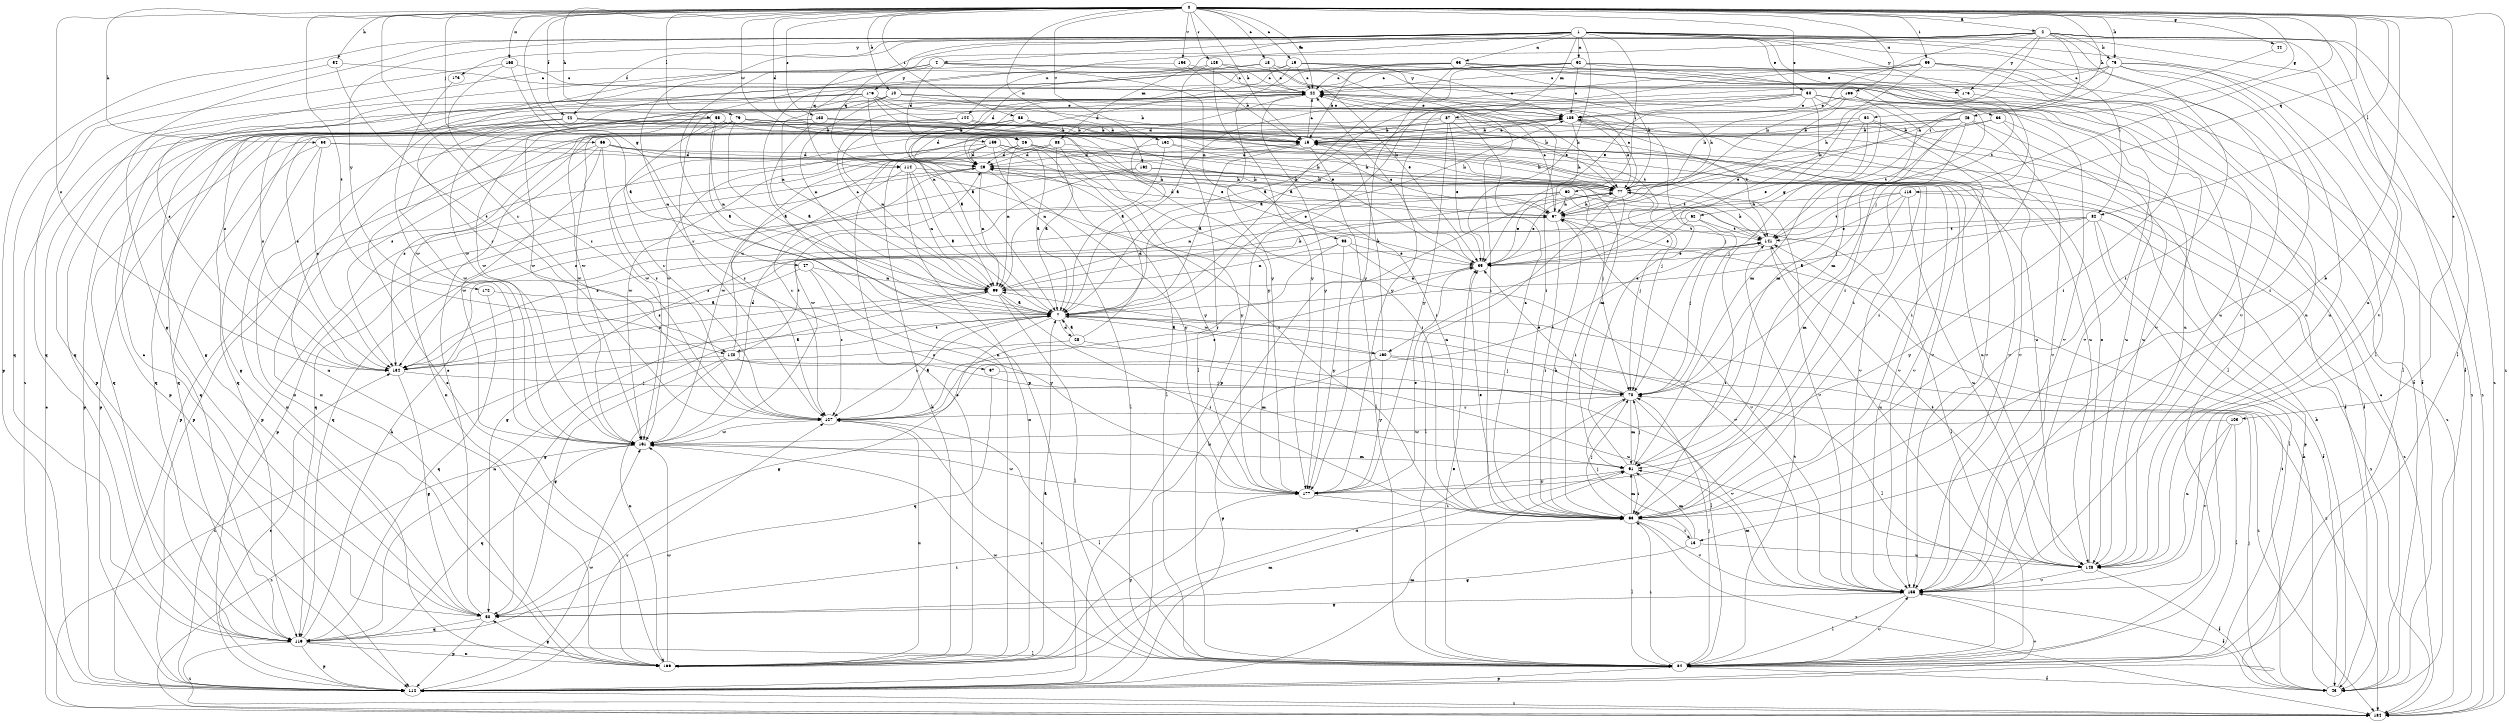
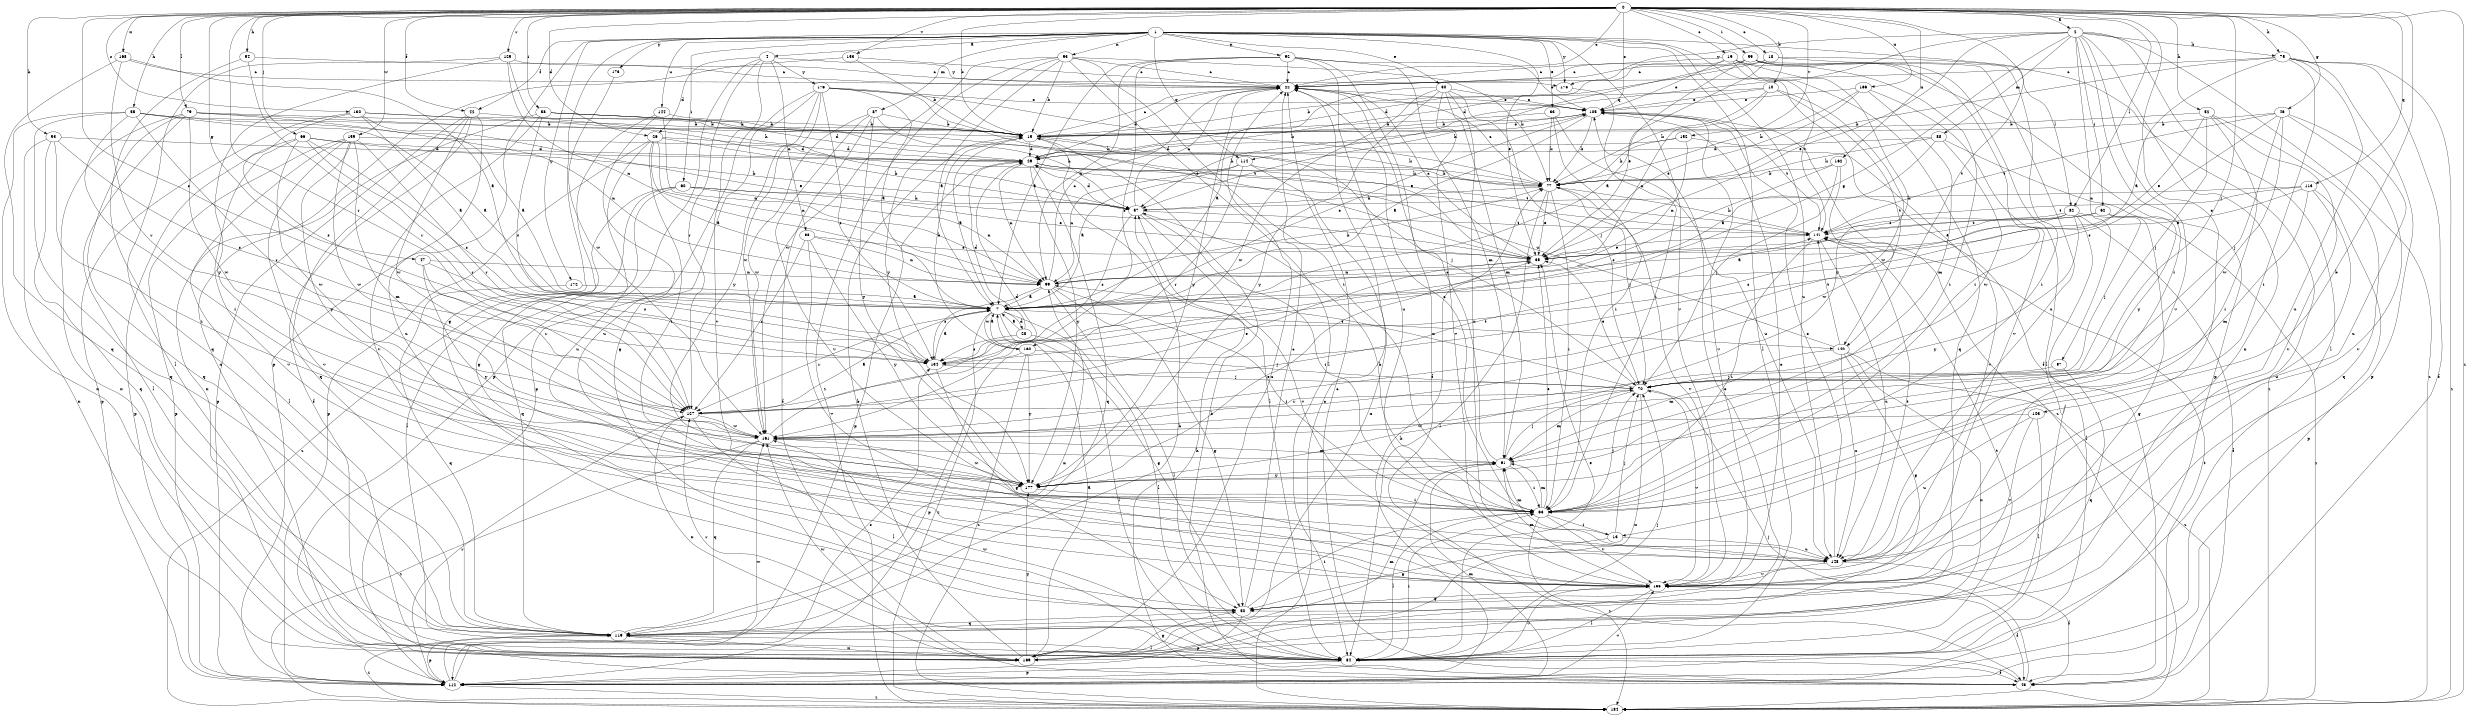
node "44": removed
edge "18" -> "112": now "18" -> "184"
